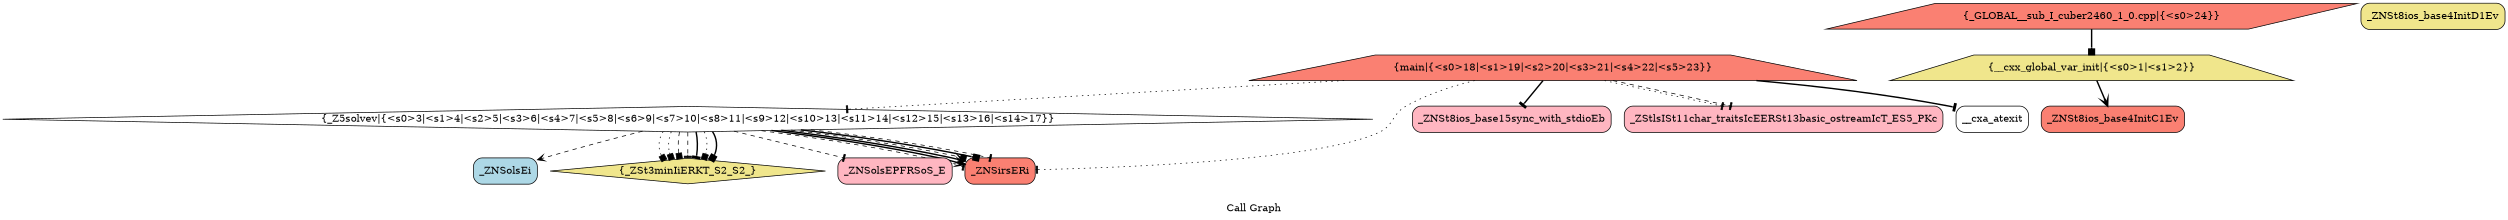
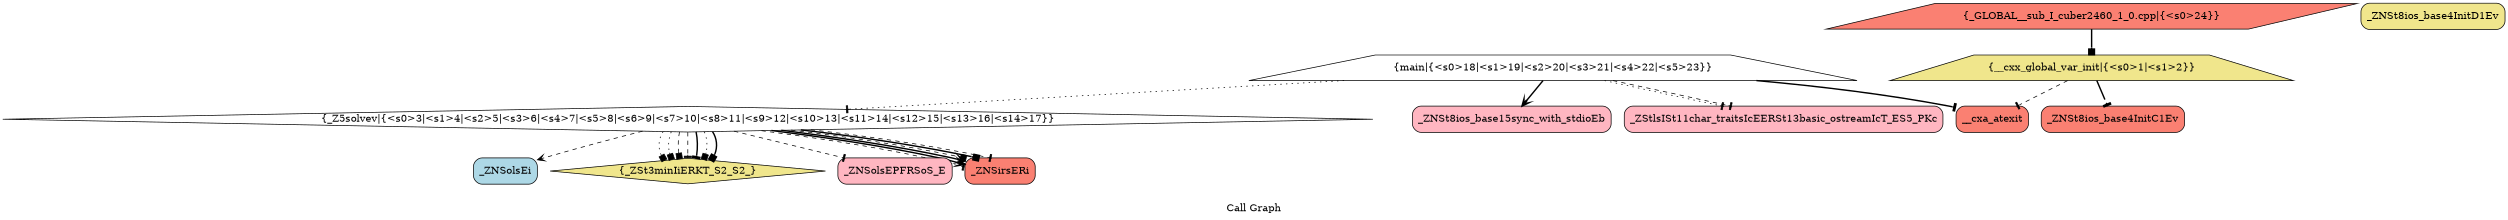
node "{main|{<s0>18|<s1>19|<s2>20|<s3>21|<s4>22|<s5>23}}": fillcolor salmon -> white
edge "{__cxx_global_var_init|{<s0>1|<s1>2}}" -> "_ZNSt8ios_base4InitC1Ev": arrowhead vee -> tee
edge "{main|{<s0>18|<s1>19|<s2>20|<s3>21|<s4>22|<s5>23}}" -> "_ZNSt8ios_base15sync_with_stdioEb": arrowhead tee -> vee
edge "{__cxx_global_var_init|{<s0>1|<s1>2}}" -> "__cxa_atexit": added
node "__cxa_atexit": fillcolor white -> salmon
edge "{main|{<s0>18|<s1>19|<s2>20|<s3>21|<s4>22|<s5>23}}" -> "_ZNSirsERi": removed
